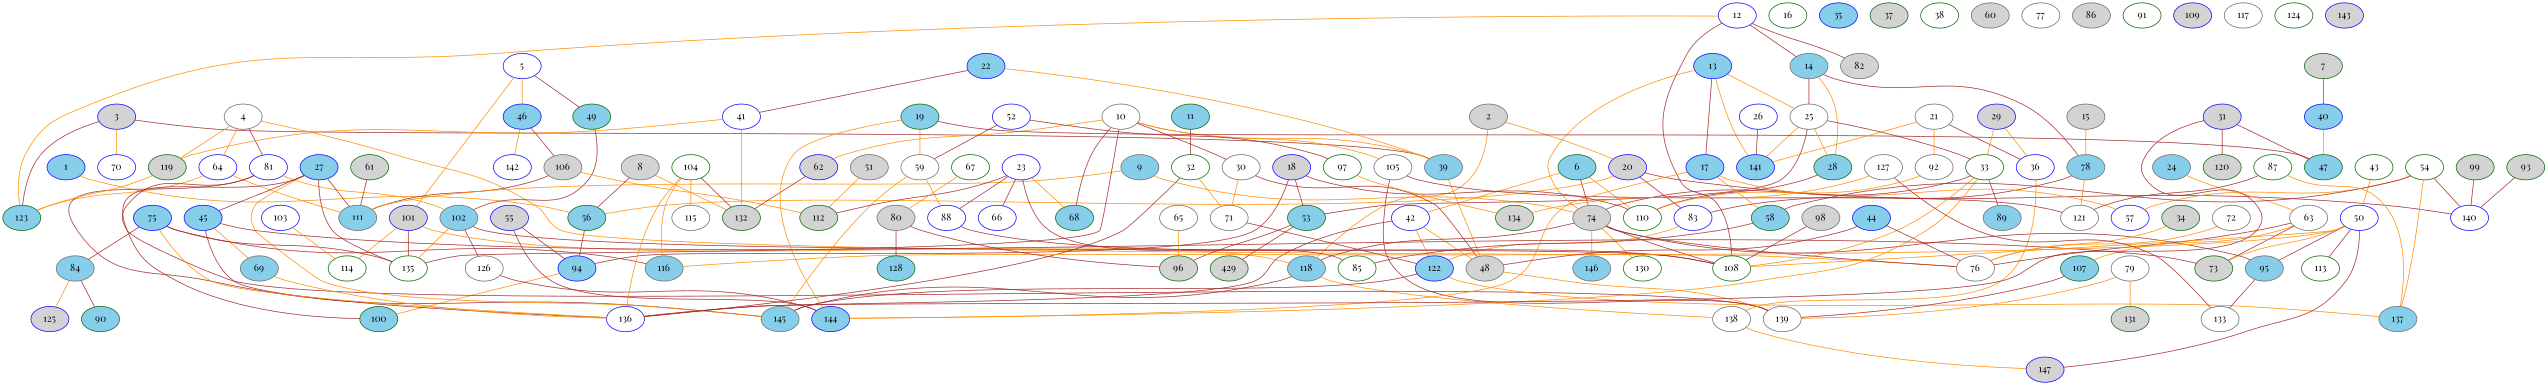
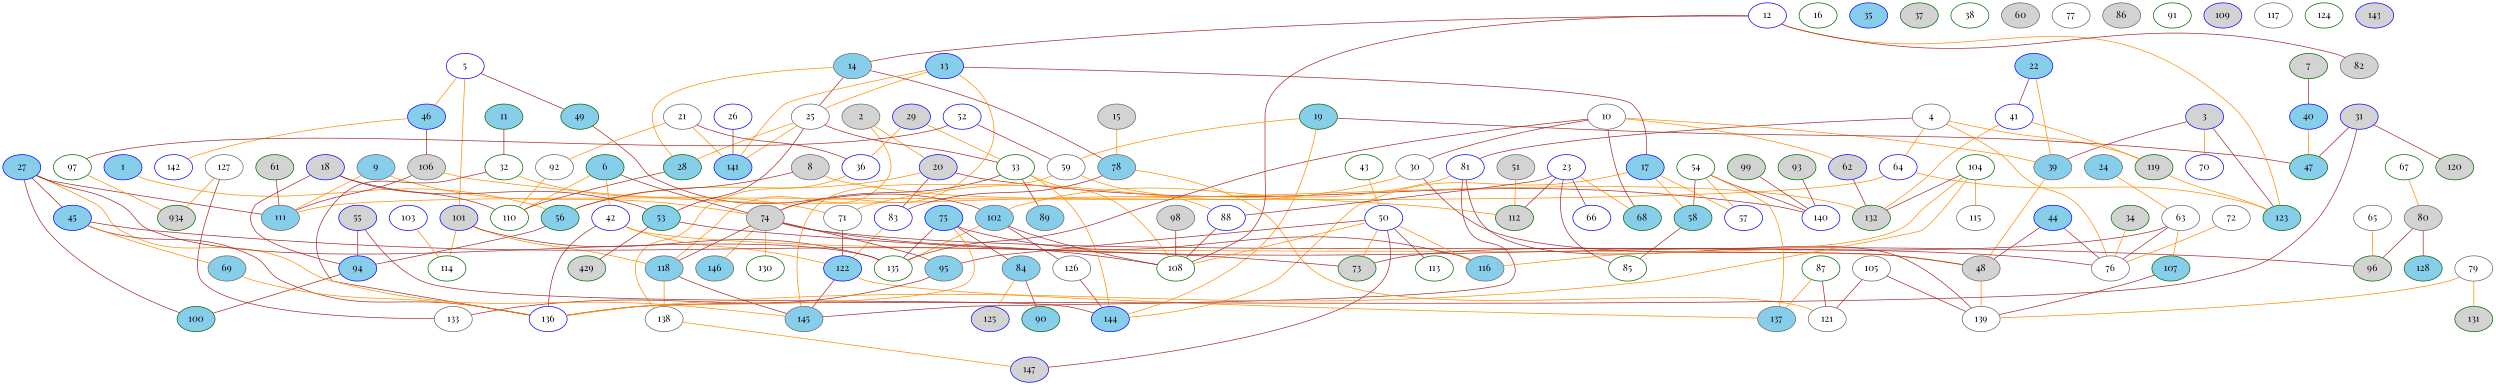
edge "10" -- "105": removed
node "134": label "134" -> "934"
edge "94" -- "100": color darkorange -> brown
